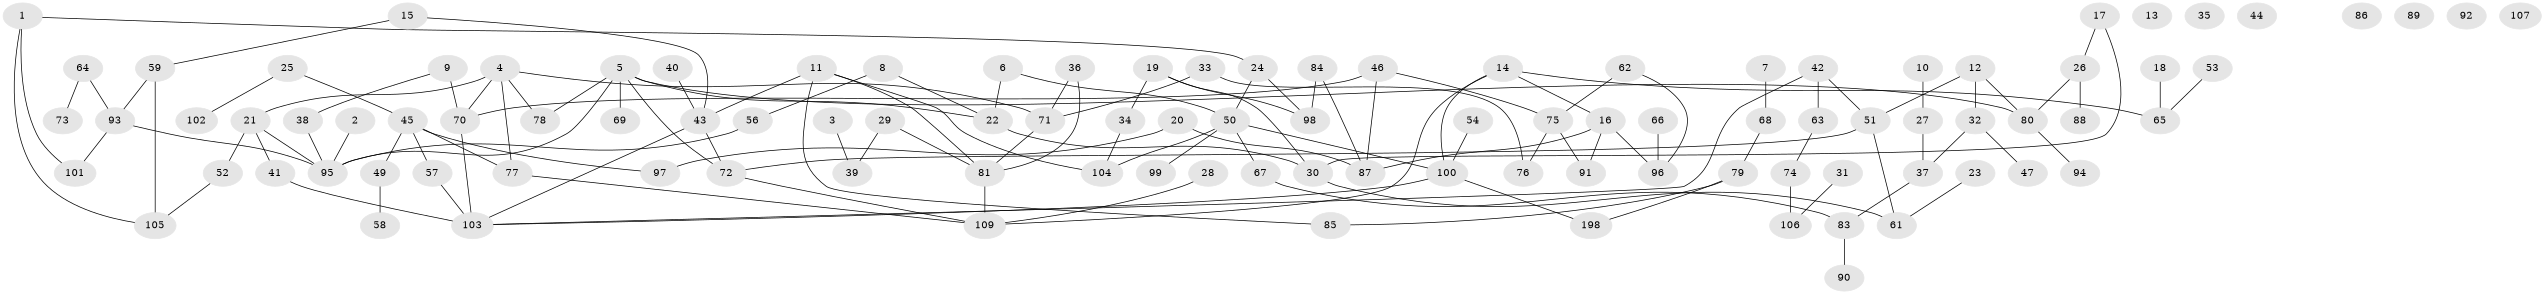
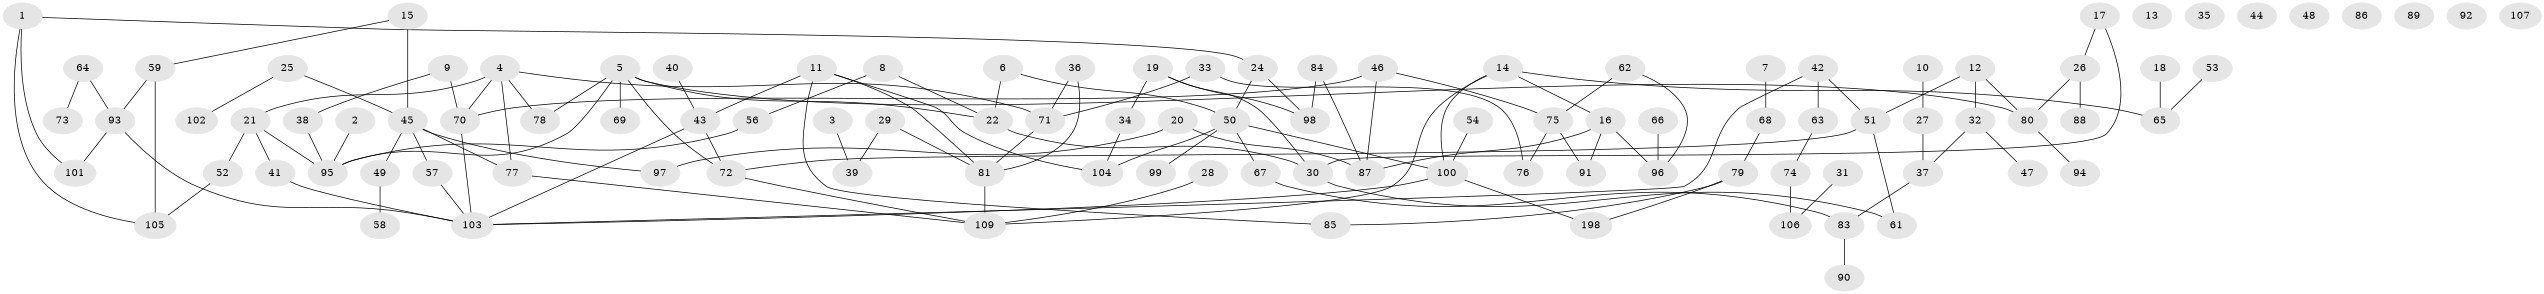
node "48": added
edge "15" -- "43": now "15" -- "45"
edge "93" -- "95": now "93" -- "103"
node "23": removed
